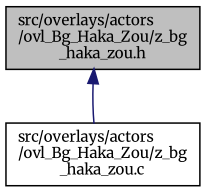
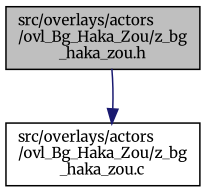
edge "src/overlays/actors /ovl_Bg_Haka_Zou/z_bg _haka_zou.c" -> "src/overlays/actors /ovl_Bg_Haka_Zou/z_bg _haka_zou.h": reversed
